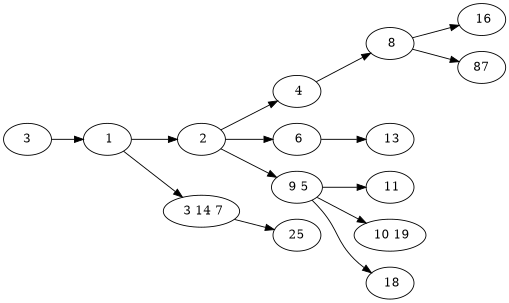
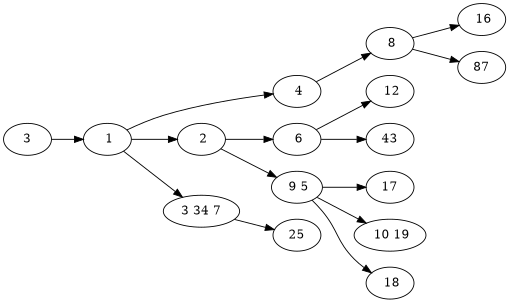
node "12": added
edge "2" -> "4": now "1" -> "4"
node "13": label "13" -> "43"
node "11": label "11" -> "17"
node "3 14 7": label "3 14 7" -> "3 34 7"
